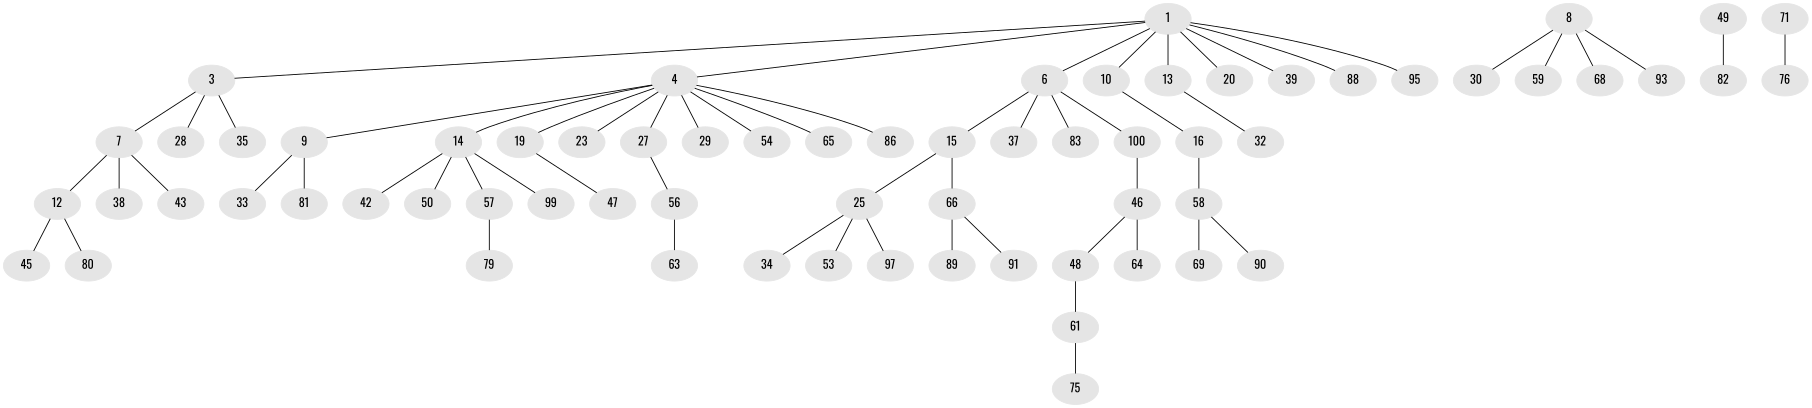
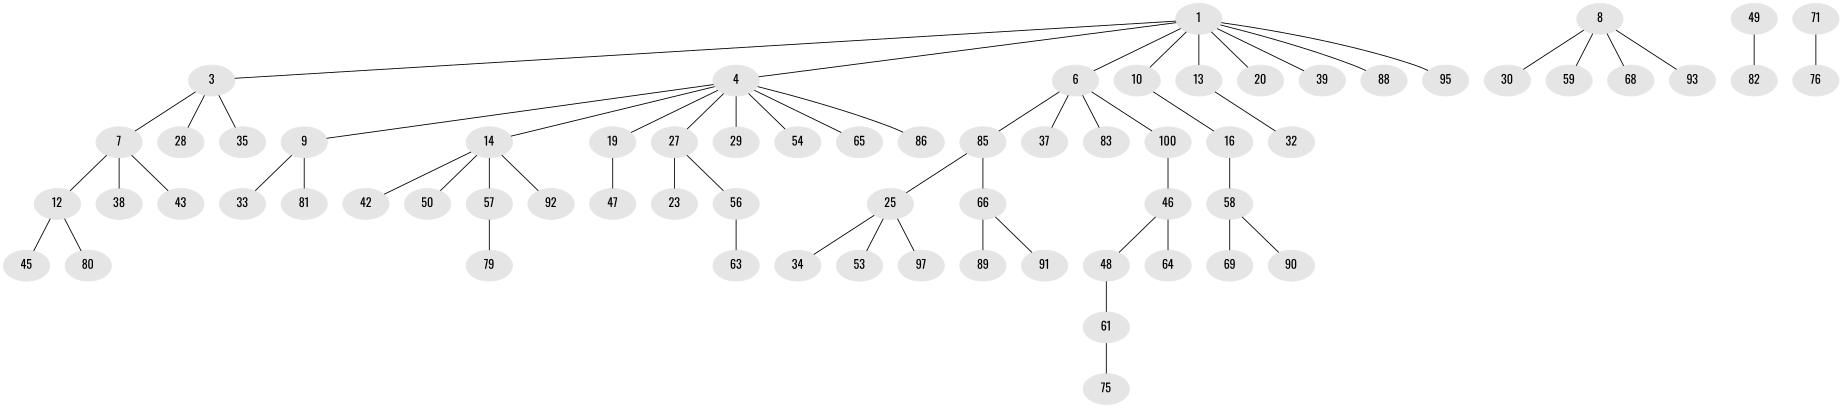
edge "4" -- "23": now "27" -- "23"
node "15": label "15" -> "85"
node "99": label "99" -> "92"
